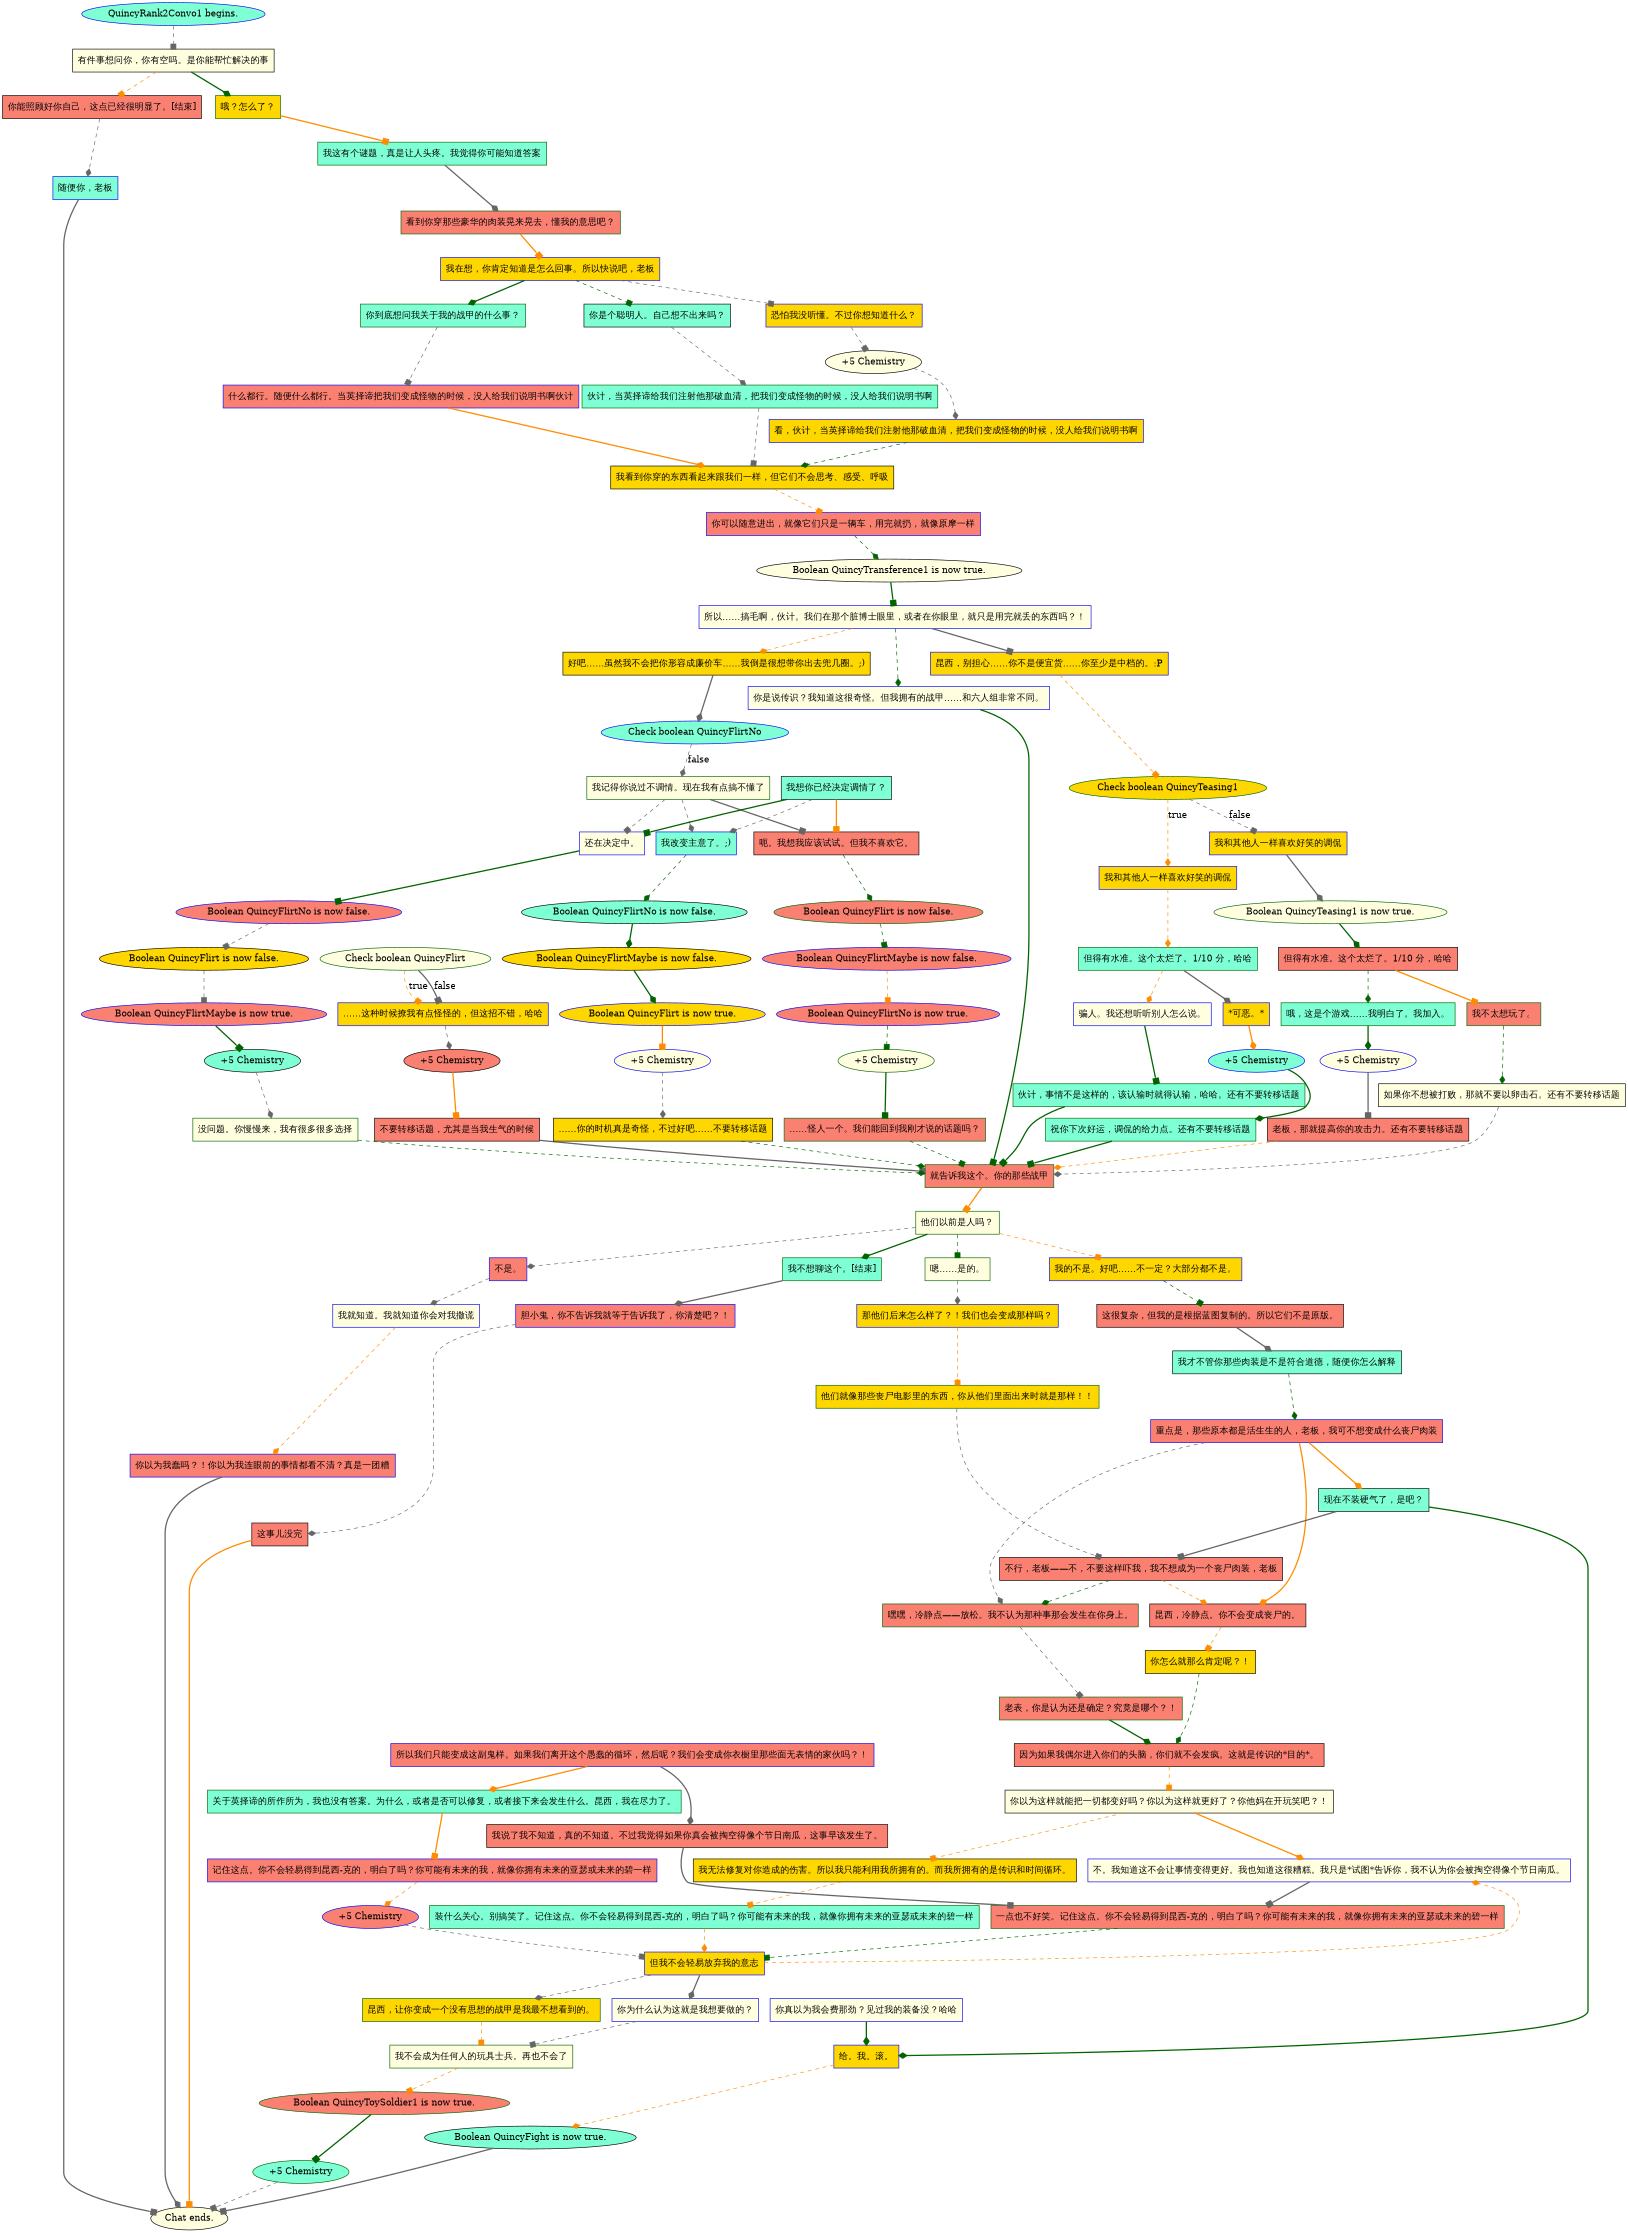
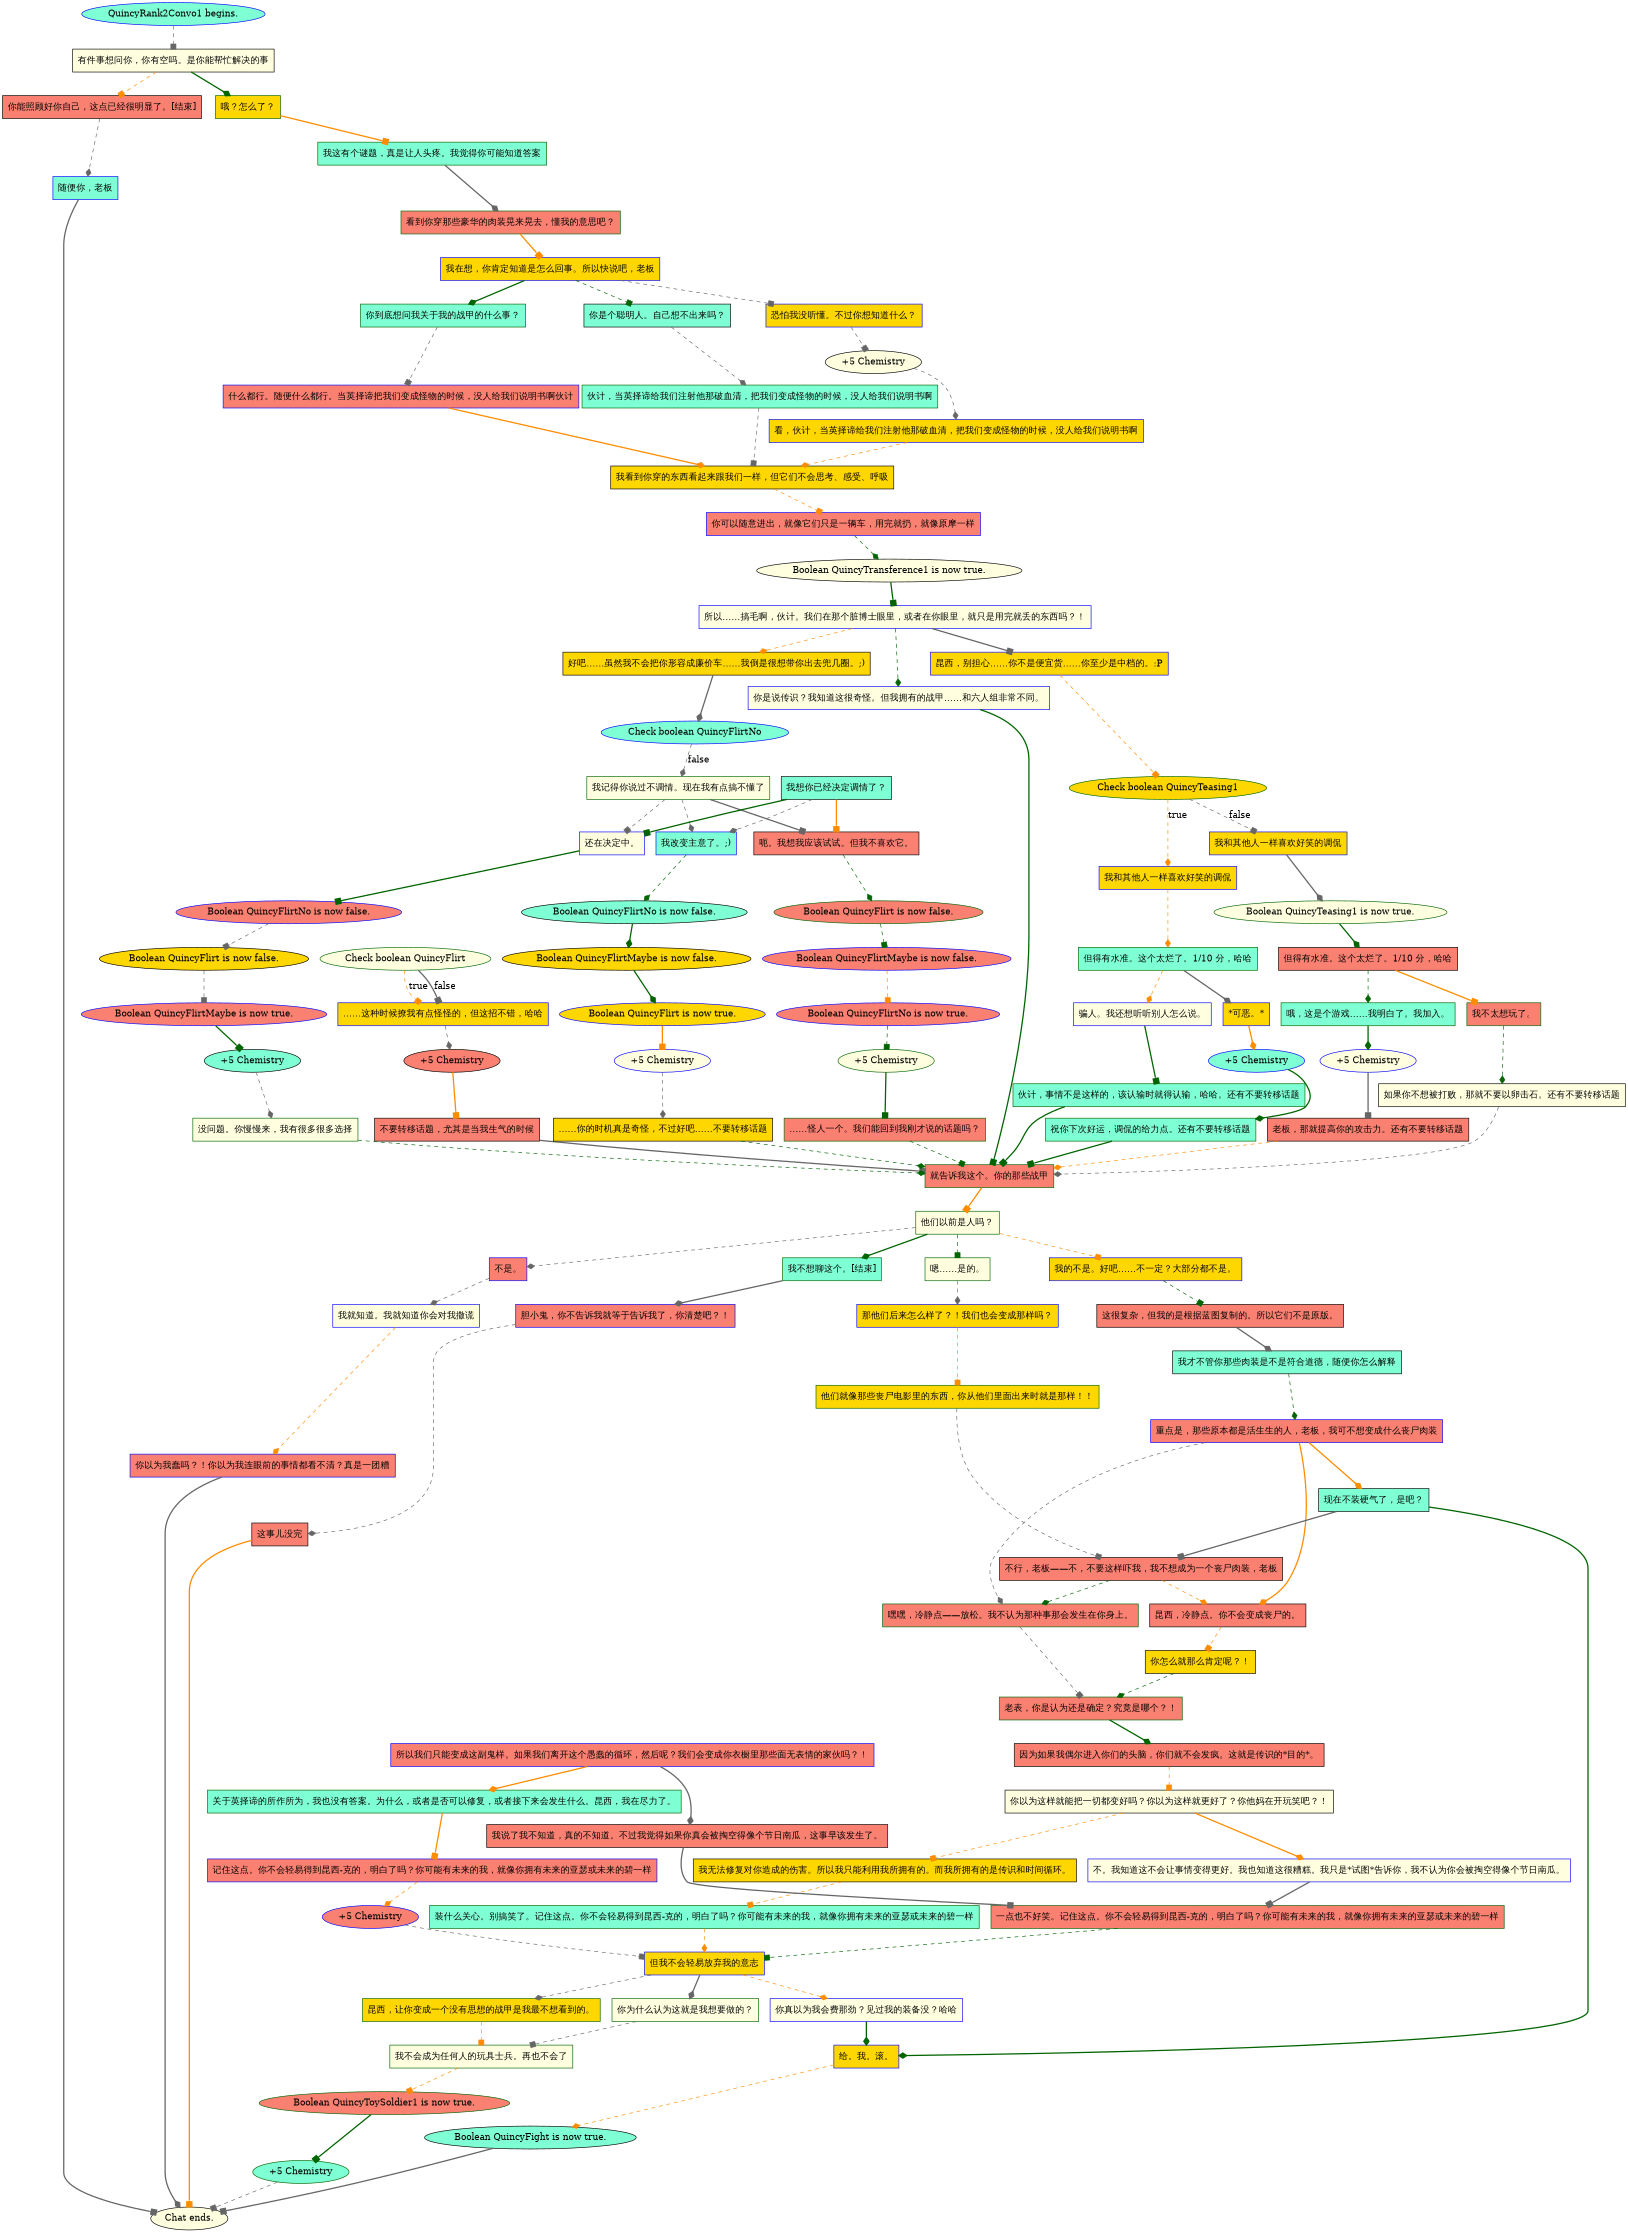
edge "看，伙计，当英择谛给我们注射他那破血清，把我们变成怪物的时候，没人给我们说明书啊" -> "我看到你穿的东西看起来跟我们一样，但它们不会思考、感受、呼吸": color darkgreen -> darkorange
edge "你怎么就那么肯定呢？！" -> "因为如果我偶尔进入你们的头脑，你们就不会发疯。这就是传识的*目的*。": now "你怎么就那么肯定呢？！" -> "老表，你是认为还是确定？究竟是哪个？！"
edge "但我不会轻易放弃我的意志" -> "不。我知道这不会让事情变得更好。我也知道这很糟糕。我只是*试图*告诉你，我不认为你会被掏空得像个节日南瓜。": now "但我不会轻易放弃我的意志" -> "你真以为我会费那劲？见过我的装备没？哈哈"
node "你为什么认为这就是我想要做的？": color blue -> darkgreen
